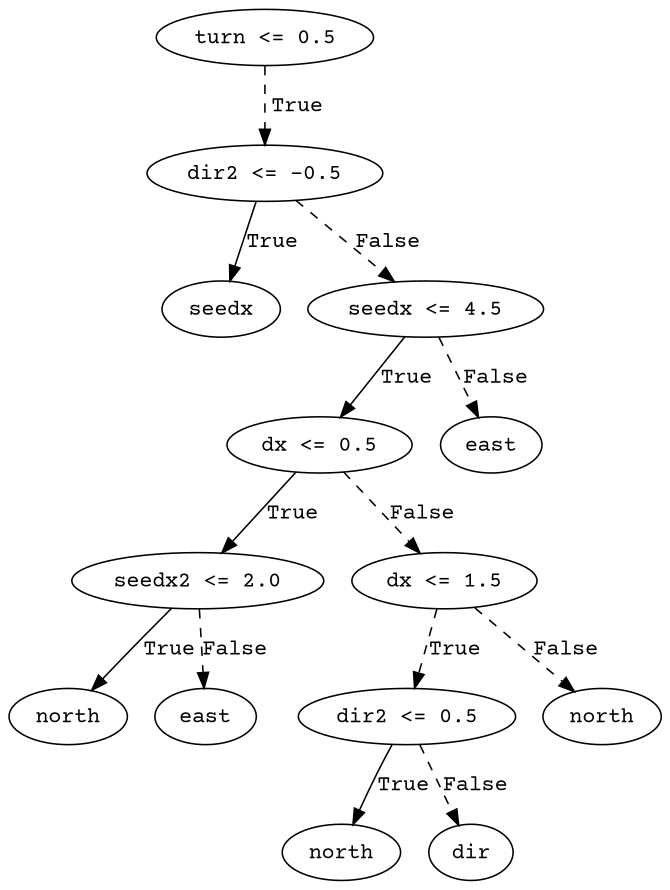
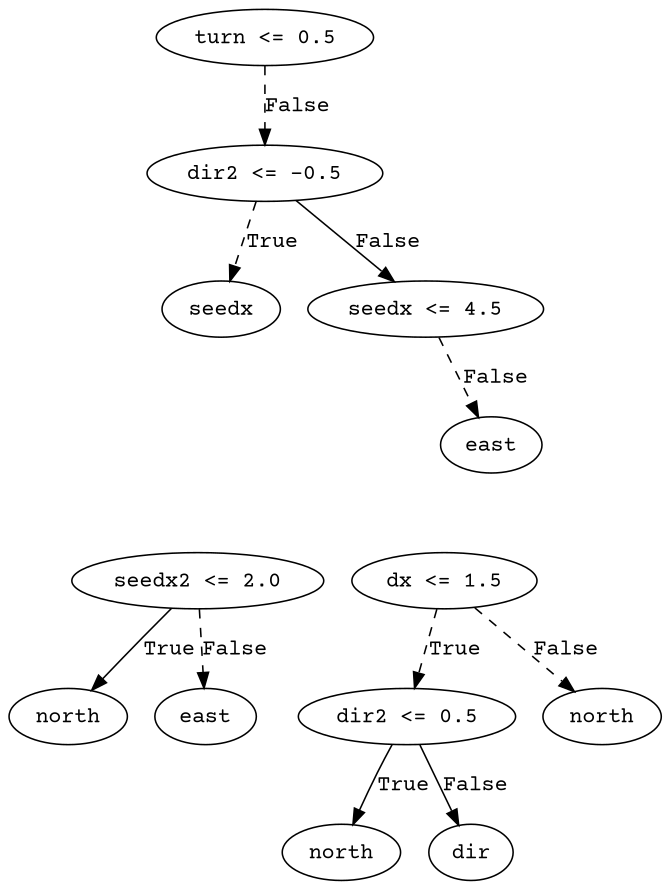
edge "turn <= 0.5" -> "dir2 <= -0.5": label "True" -> "False"
edge "dir2 <= -0.5" -> "seedx": style solid -> dashed
edge "dir2 <= -0.5" -> "seedx <= 4.5": style dashed -> solid
node "dx <= 0.5": removed
edge "dir2 <= 0.5" -> "dir": style dashed -> solid
